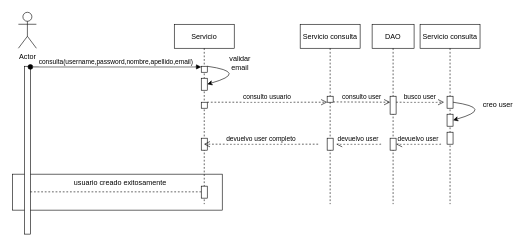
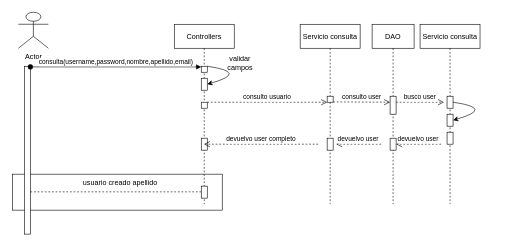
node "Actor": size 18x36 -> 30x36
node "Servicio": label "Servicio" -> "Controllers"
node "validar email": label "validar email" -> "validar campos"
node "creo user": removed
node "usuario creado exitosamente": label "usuario creado exitosamente" -> "usuario creado apellido"
